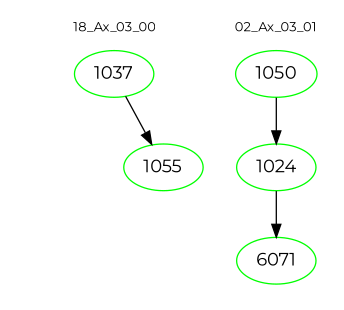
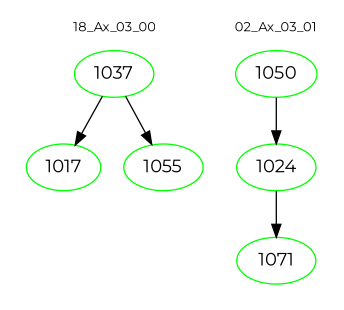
node "1017": added
node "6071": label "6071" -> "1071"
